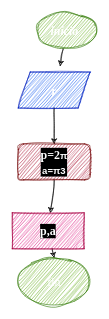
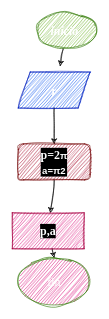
node "p=2π a=π3": label "p=2π a=π3" -> "p=2π a=π2"
node "fin": fillcolor #60a917 -> #d80073
